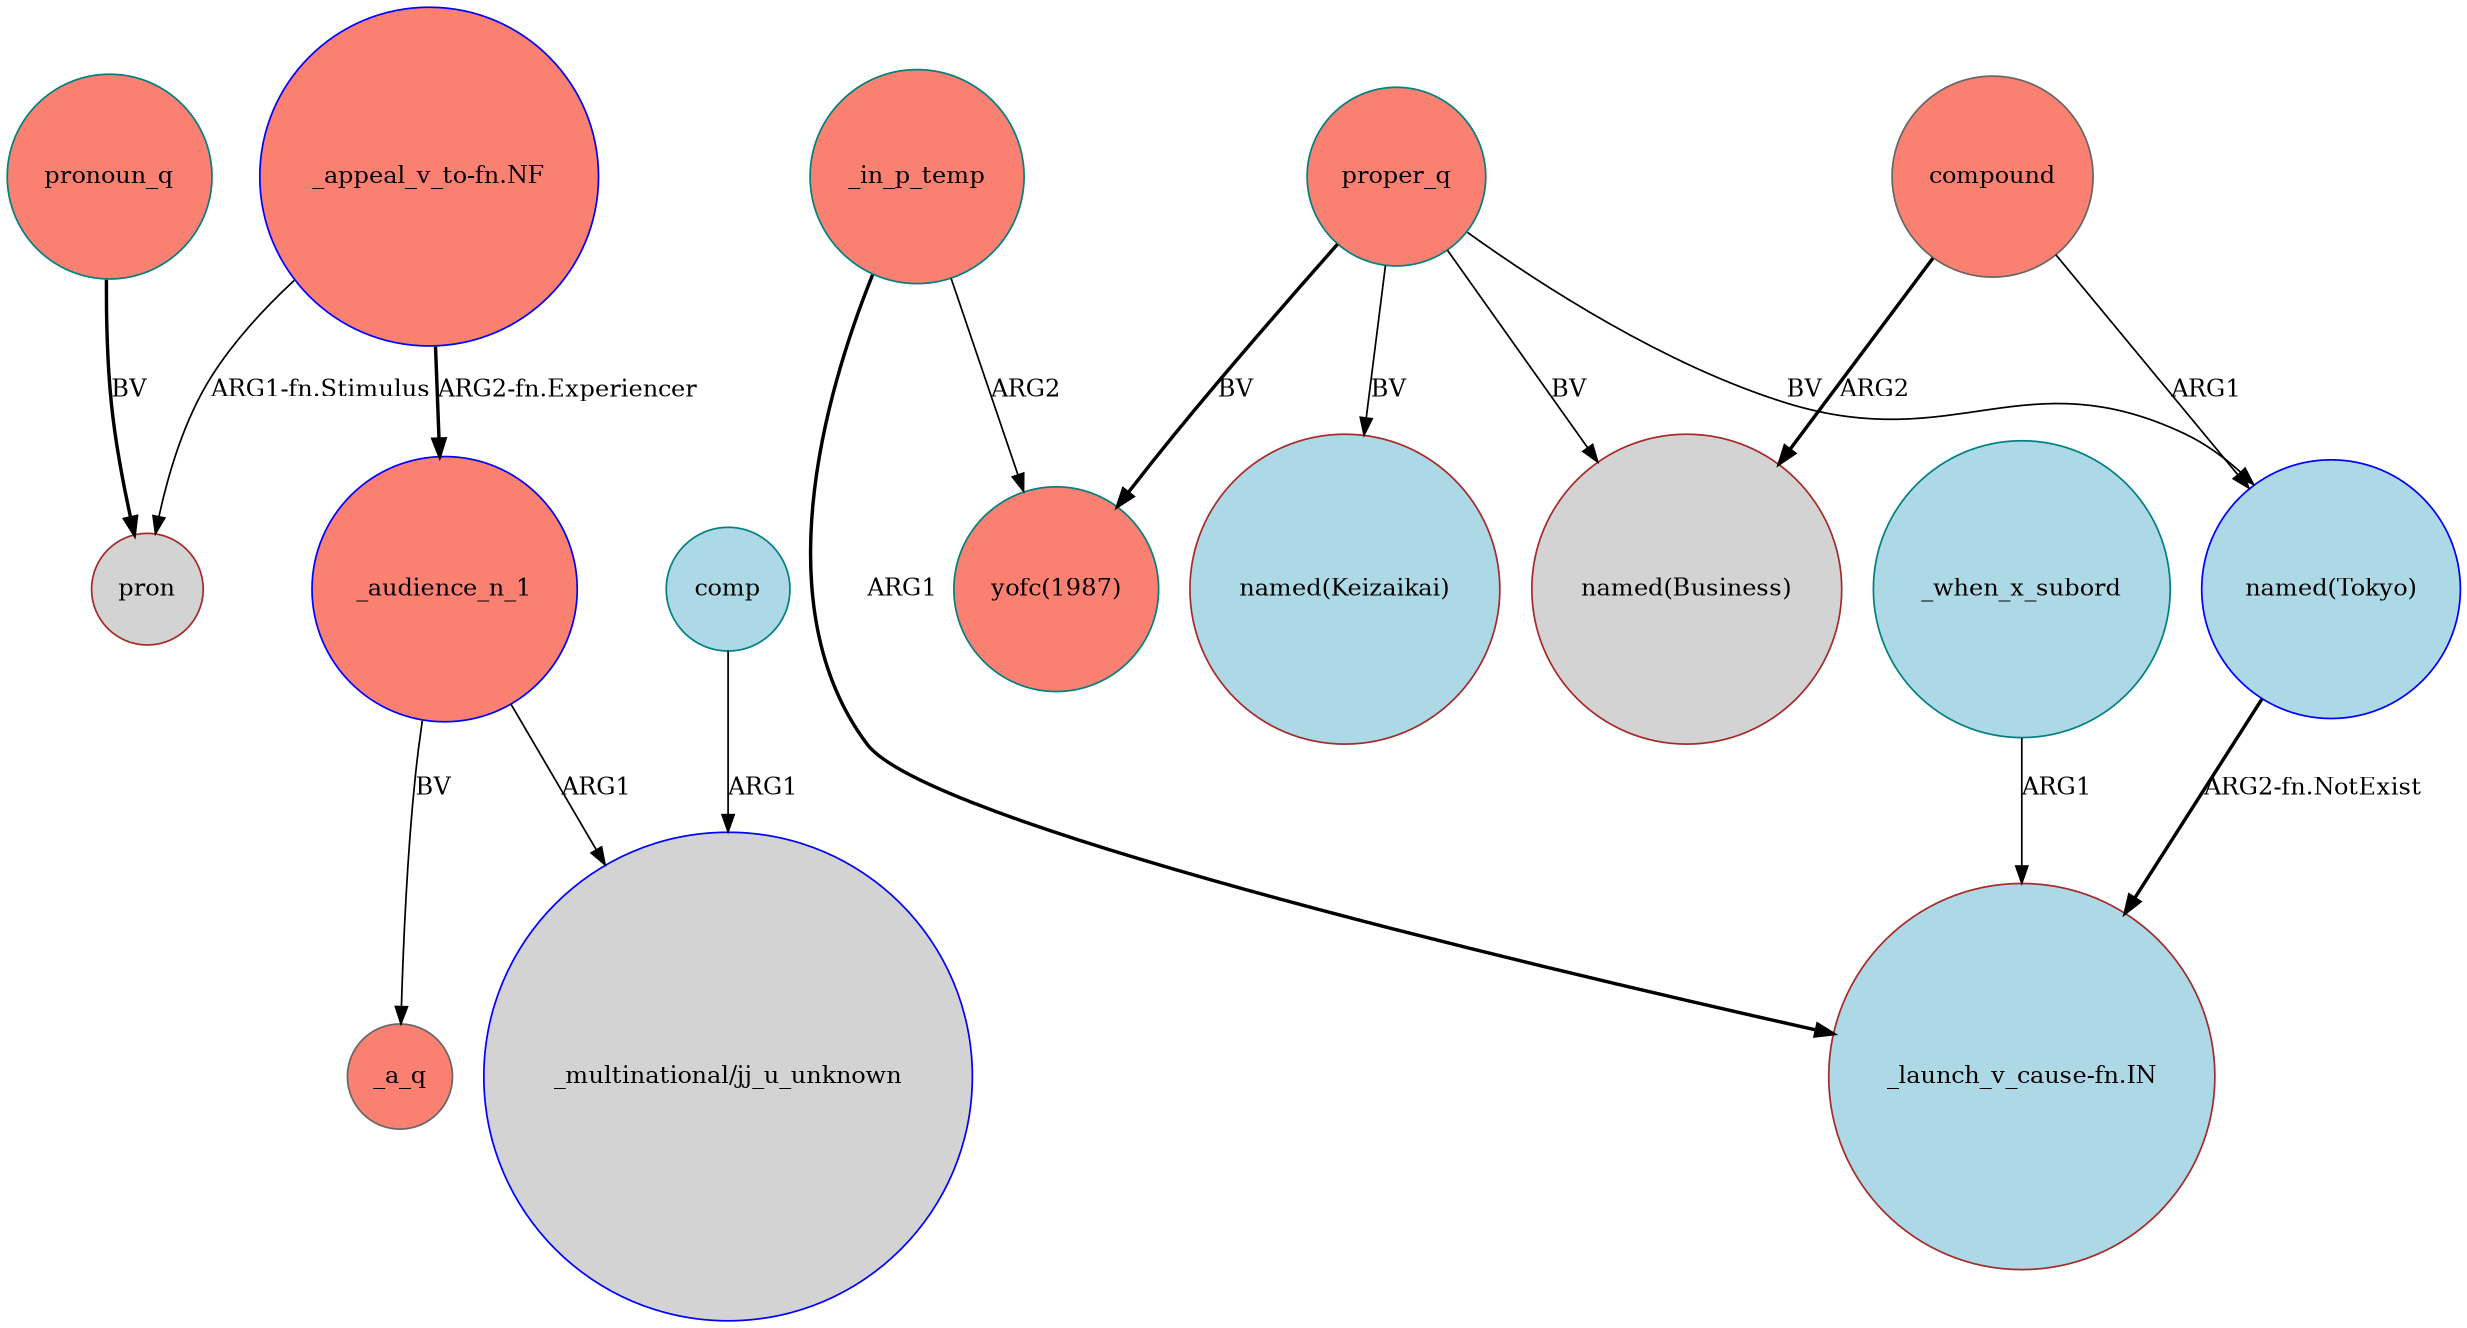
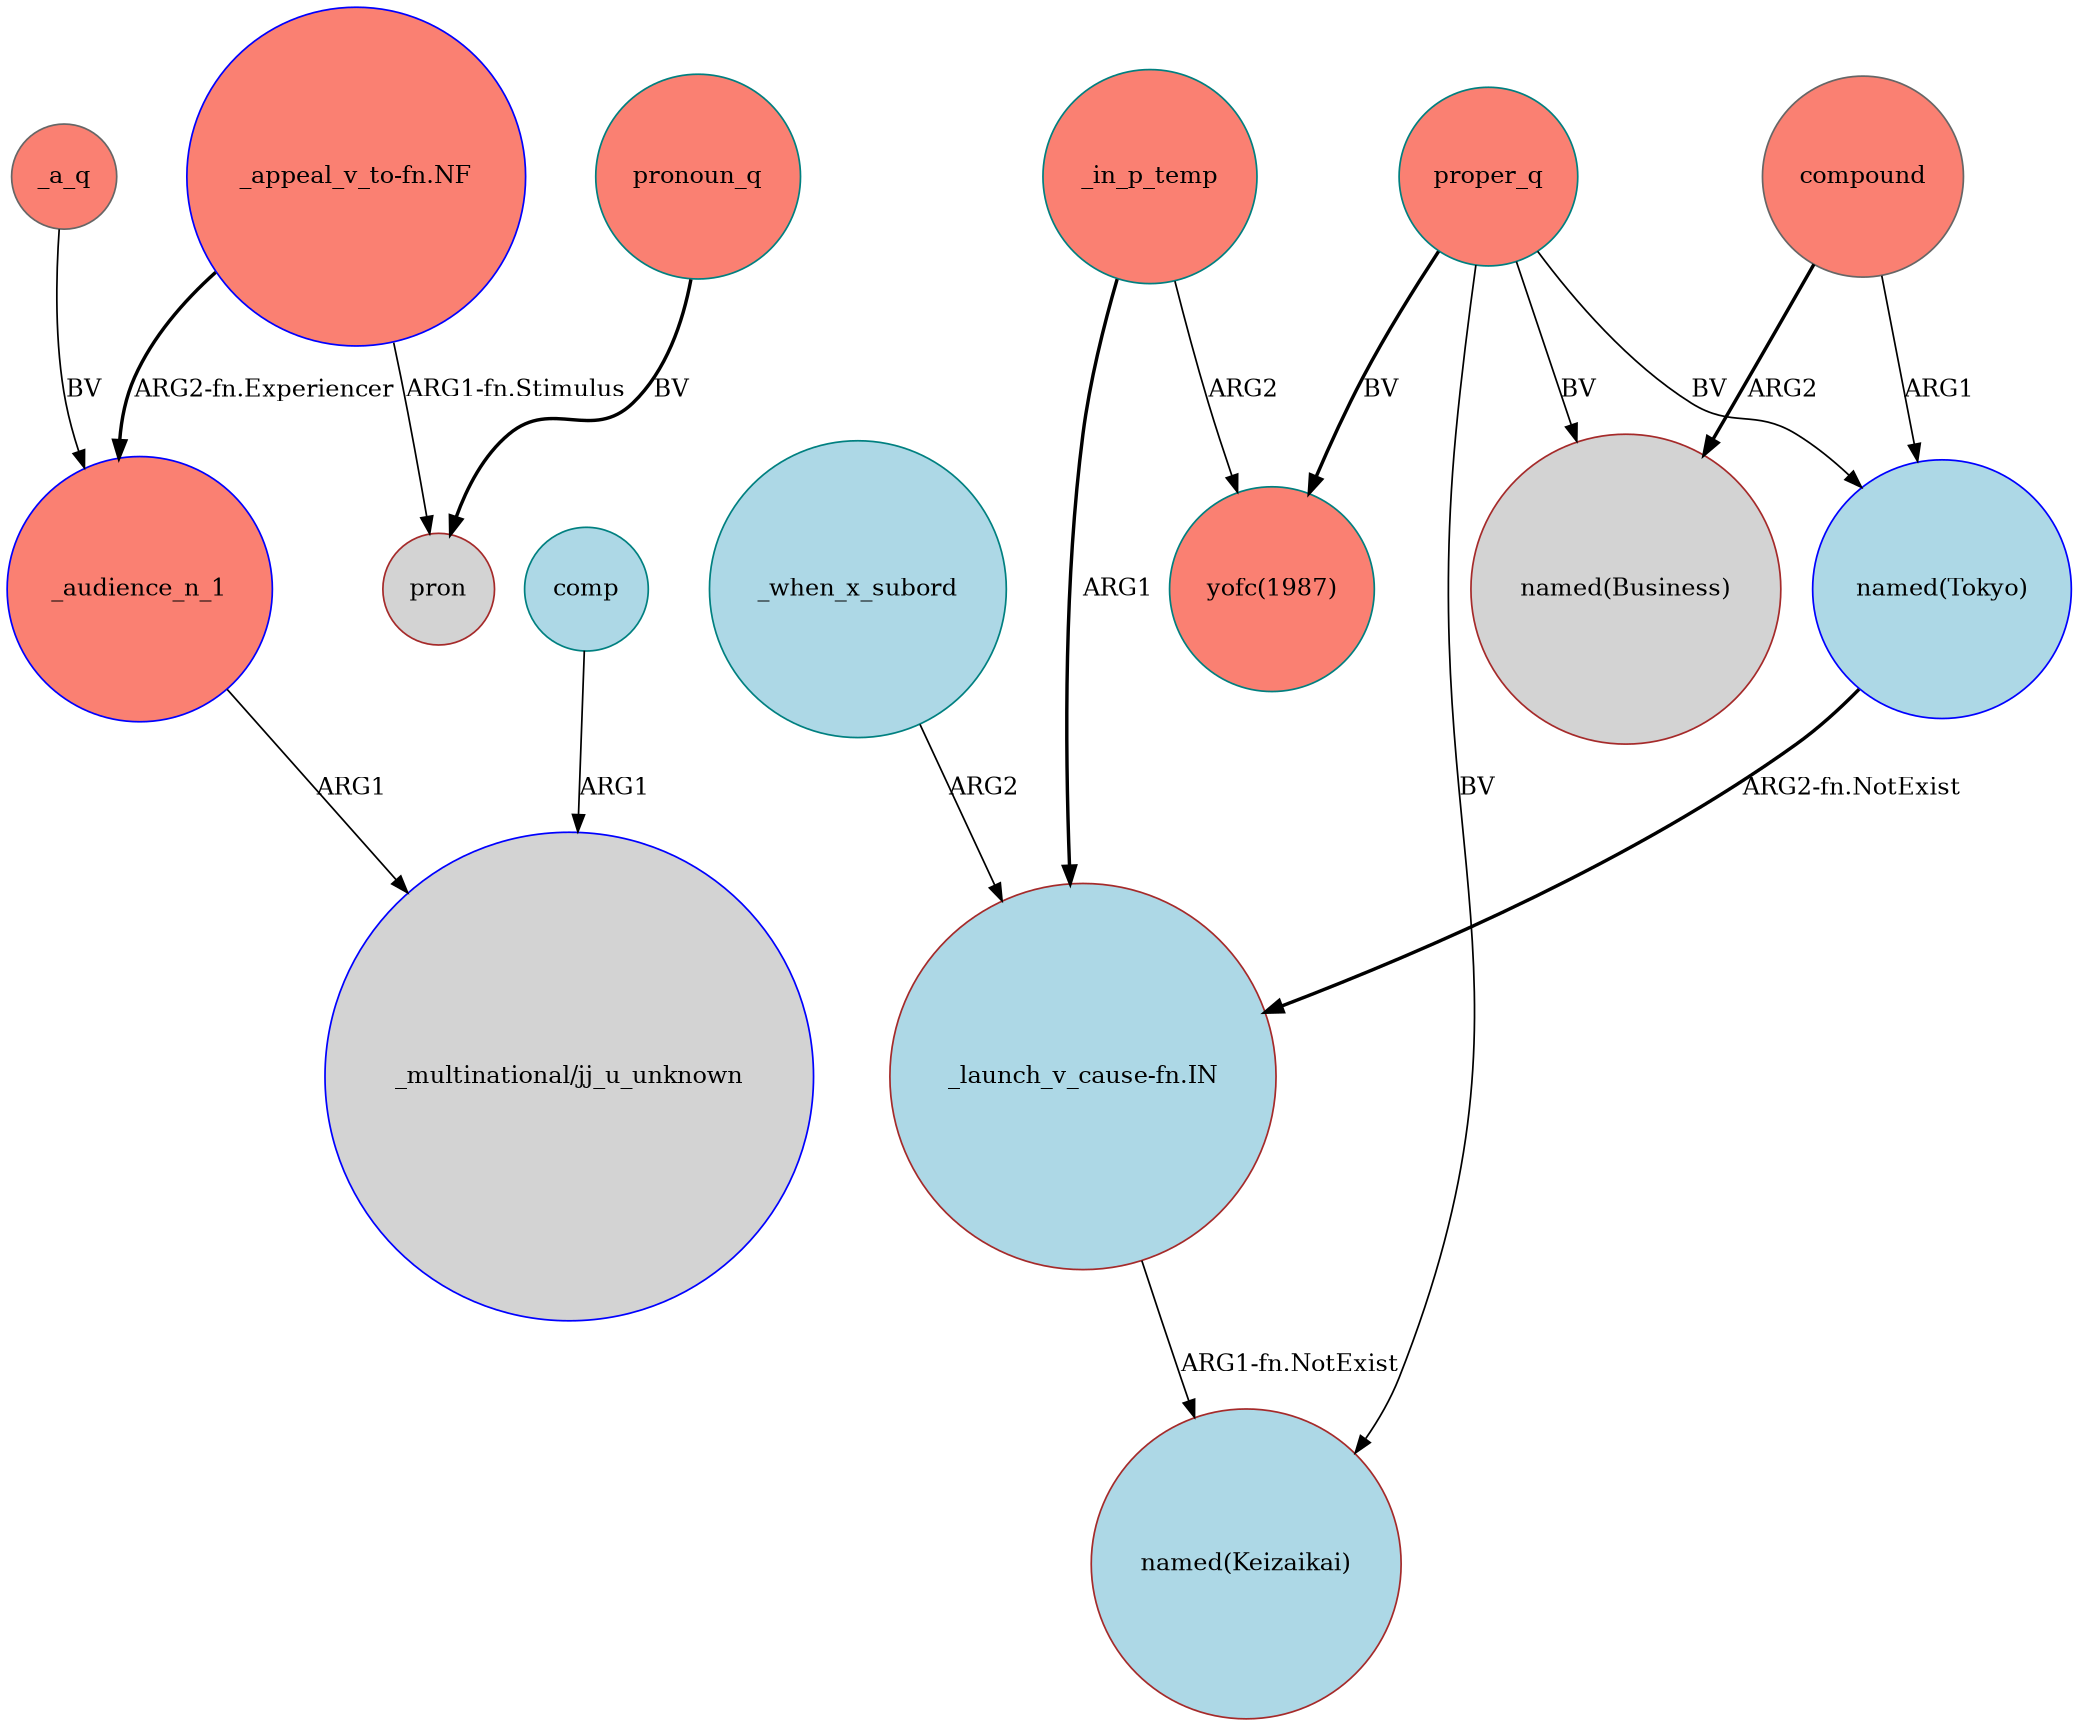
edge "_when_x_subord" -> "_launch_v_cause-fn.IN": label "ARG1" -> "ARG2"
edge "_audience_n_1" -> "_a_q": reversed
edge "_launch_v_cause-fn.IN" -> "named(Keizaikai)": added, label "ARG1-fn.NotExist"
